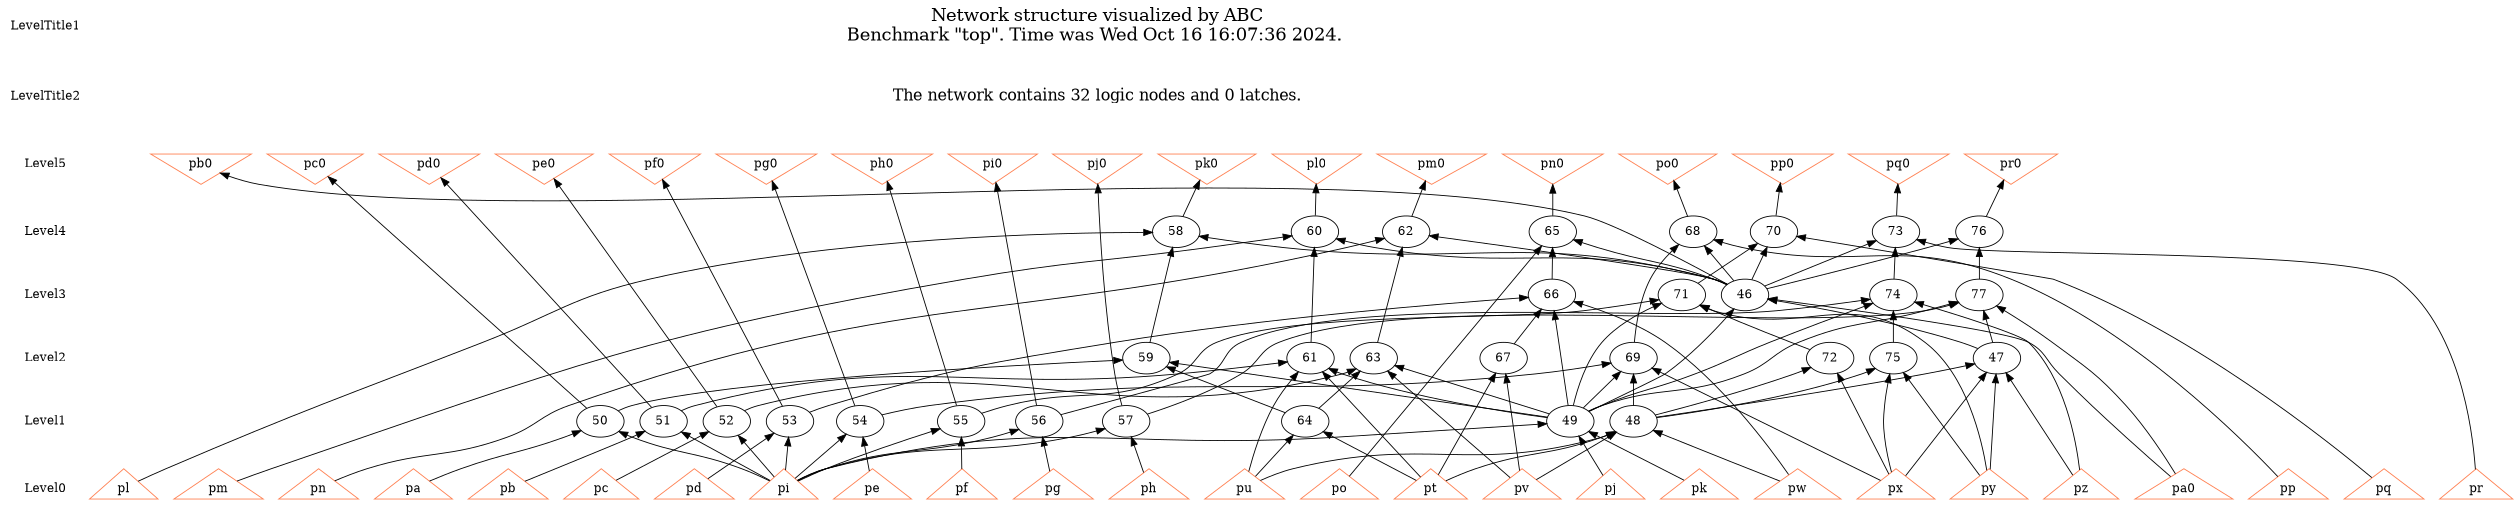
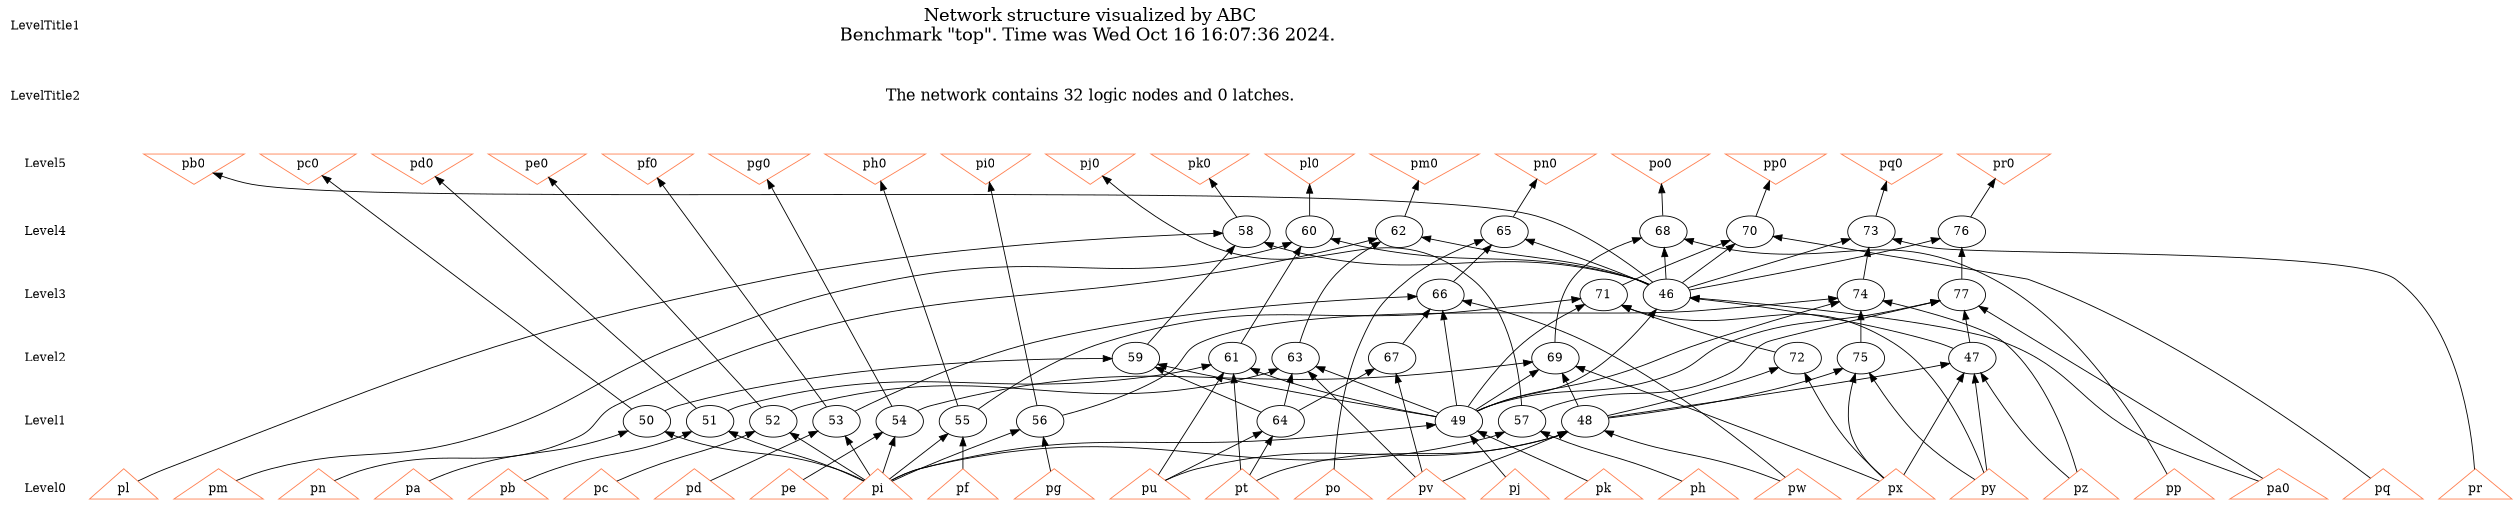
edge "pt" -> "67": now "64" -> "67"
